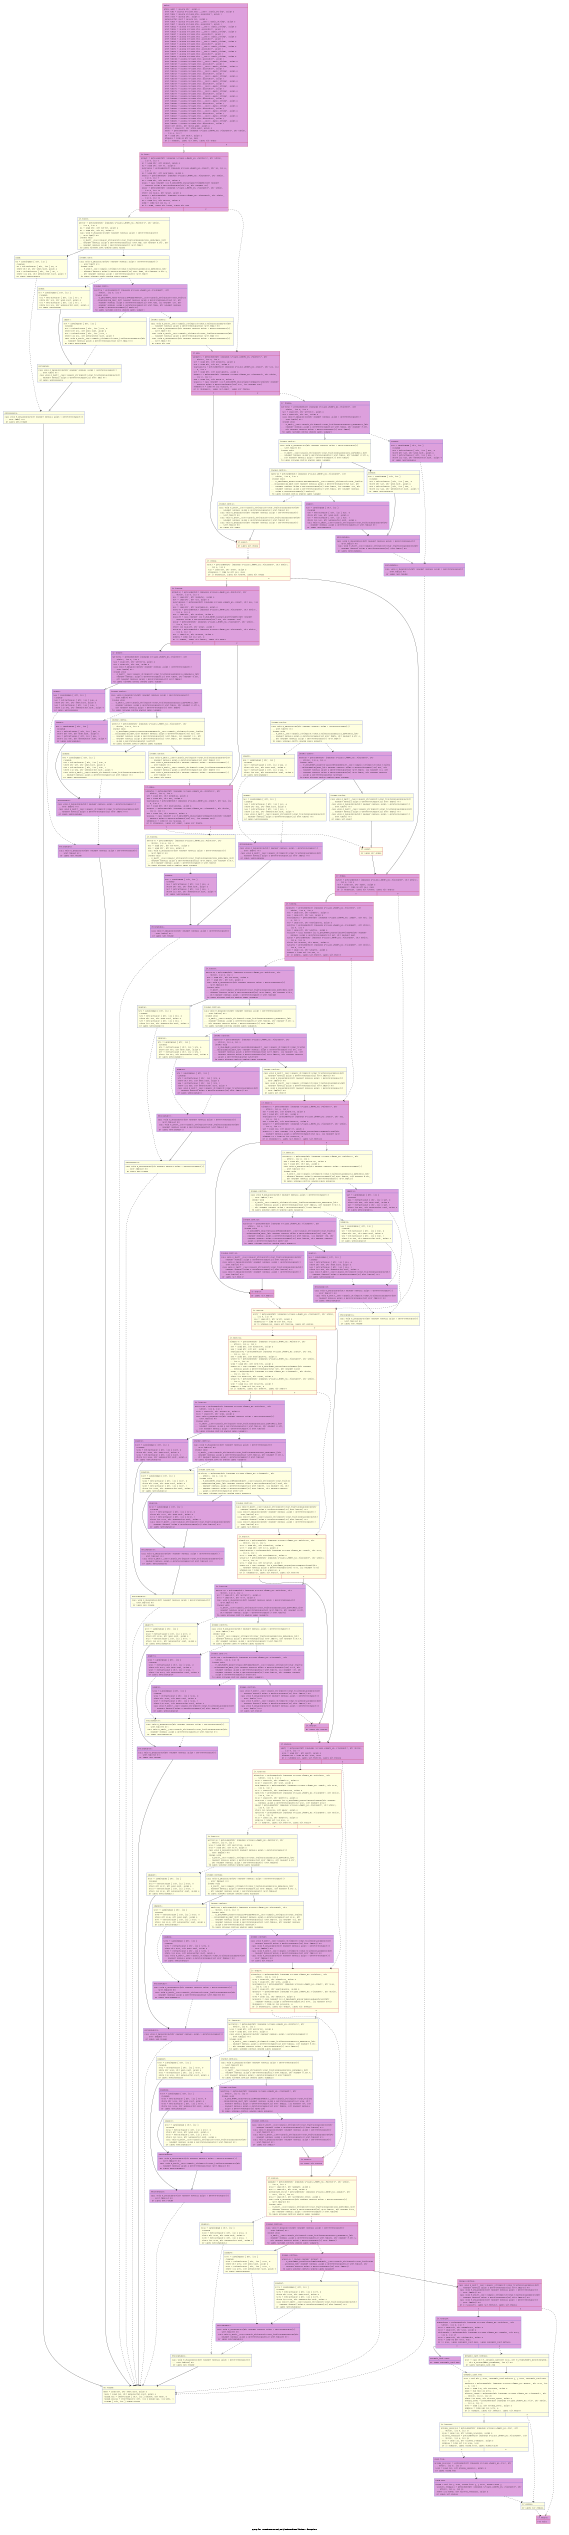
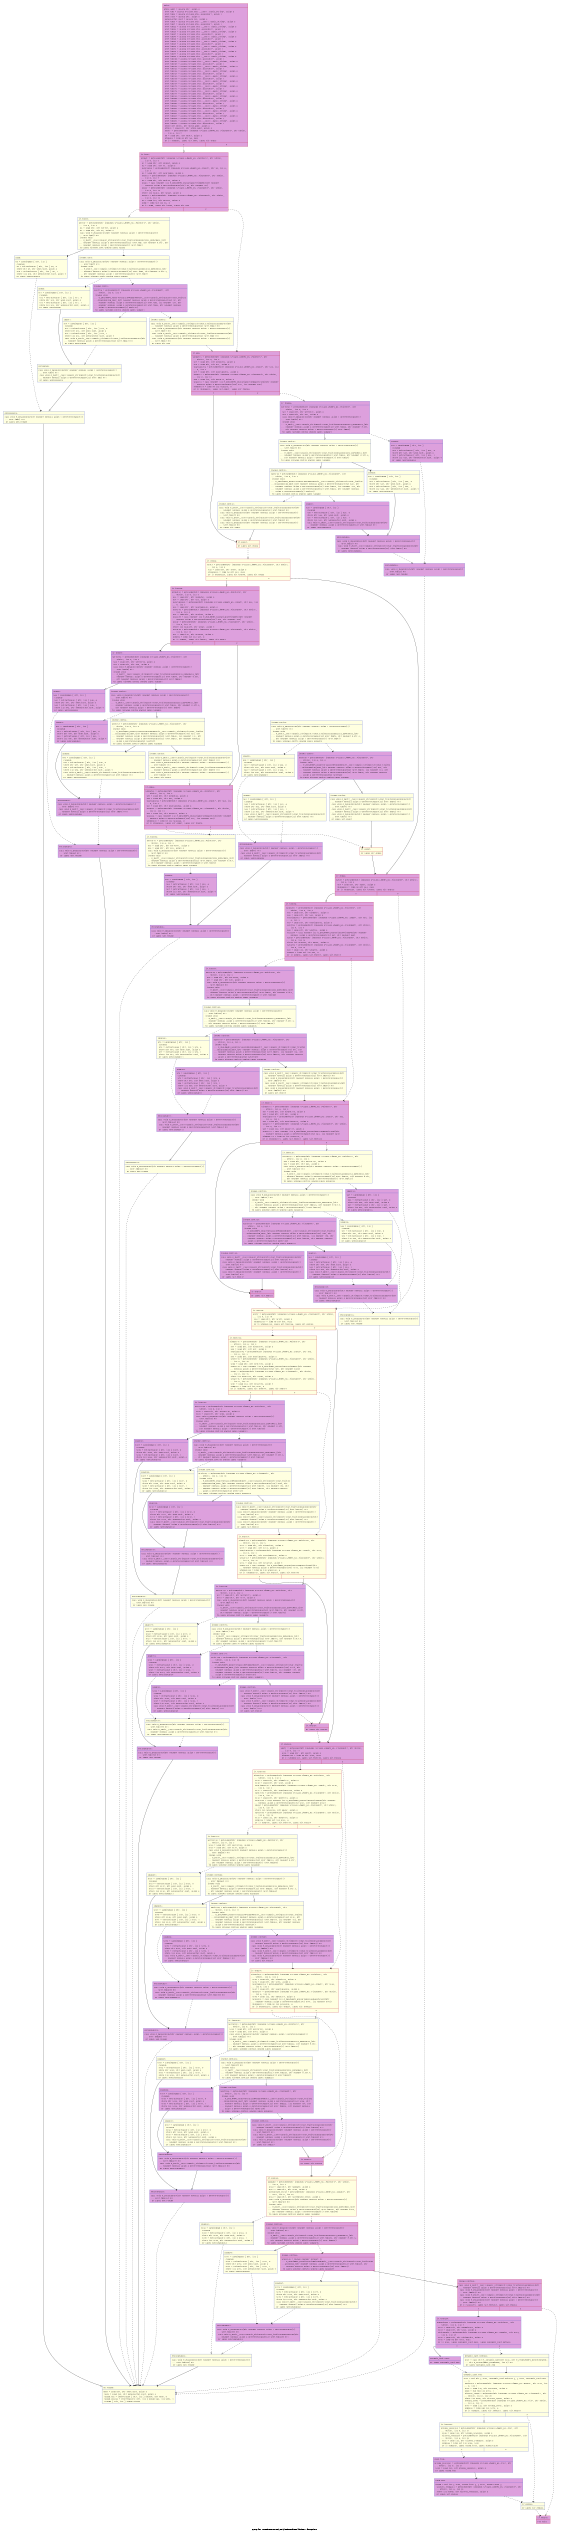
node "lpad101:": removed
